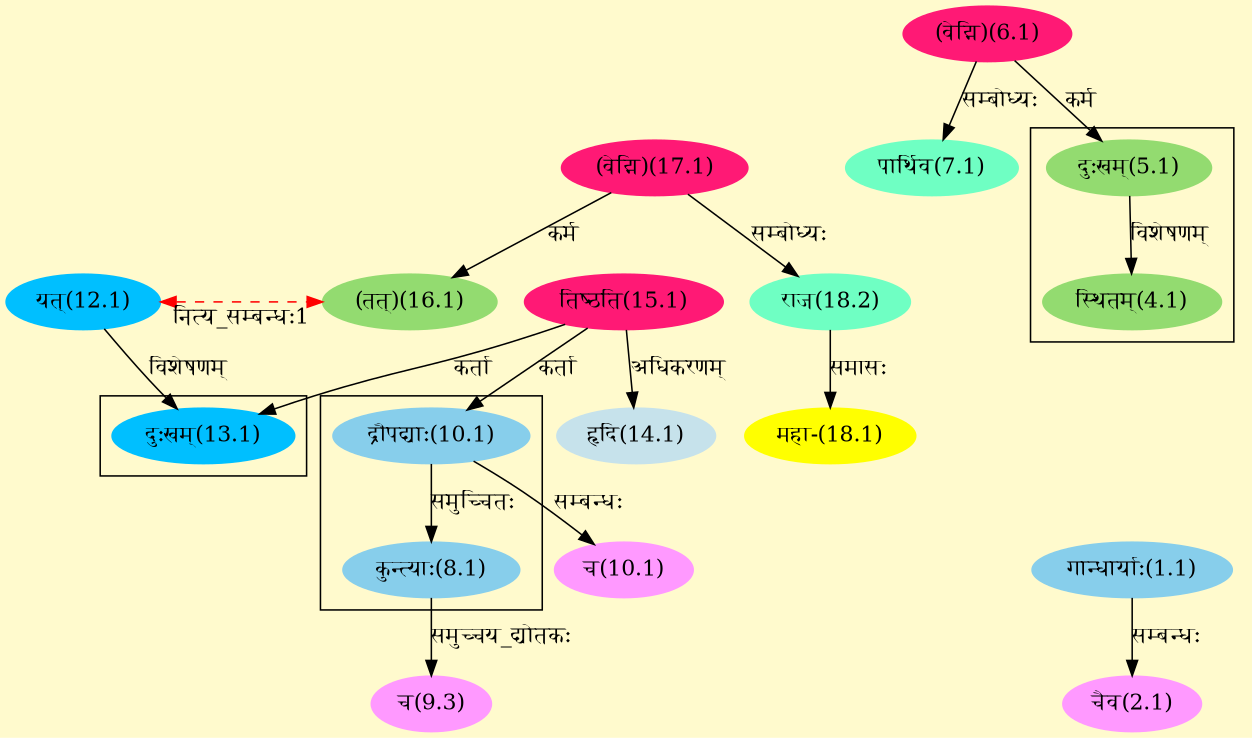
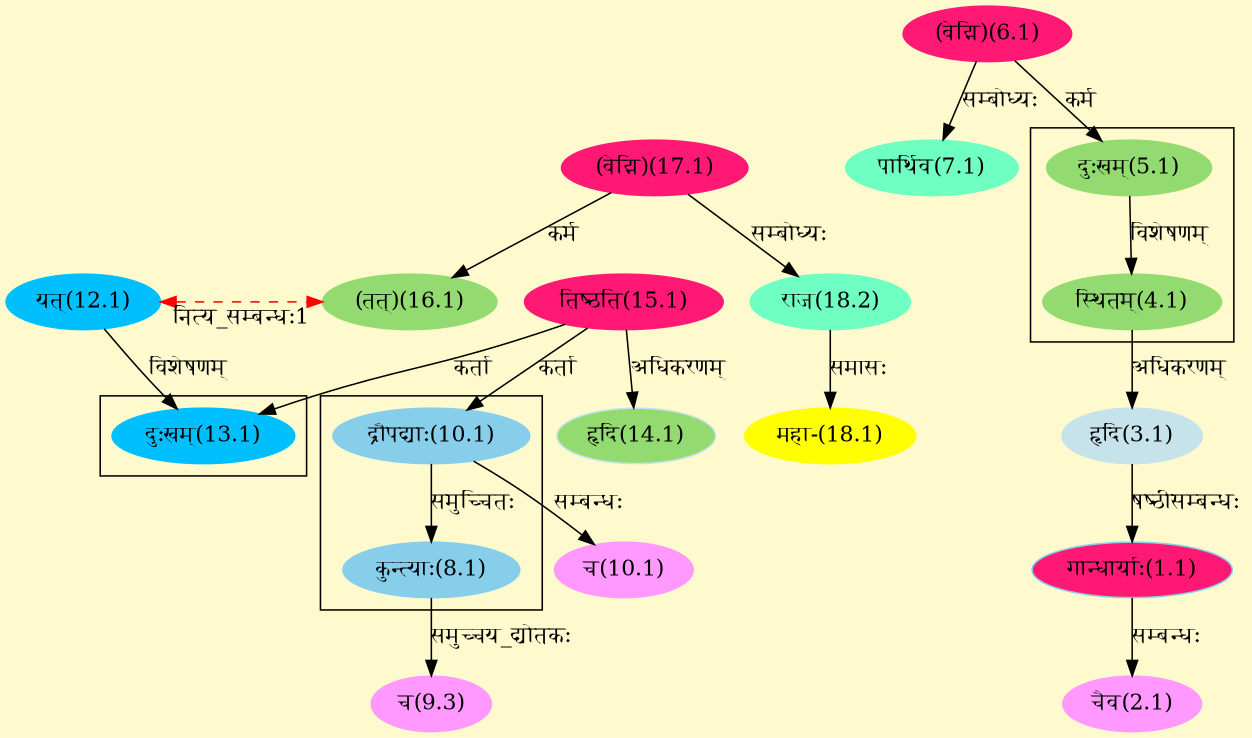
node "हृदि(14.1)": fillcolor #c6e2eb -> #93db70
node "हृदि(3.1)": added
node "गान्धार्याः(1.1)": fillcolor #87ceeb -> #ff1975
